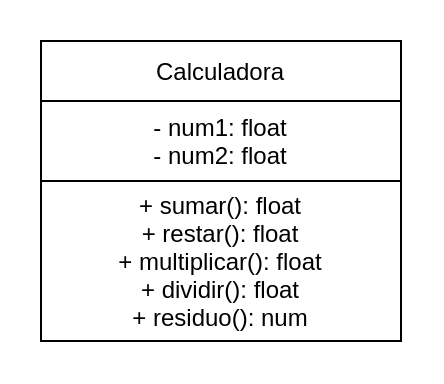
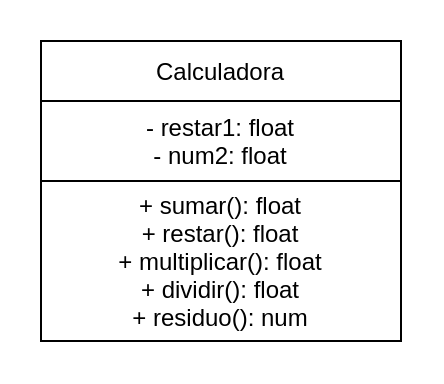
node "- num1: float - num2: float": label "- num1: float - num2: float" -> "- restar1: float - num2: float"
